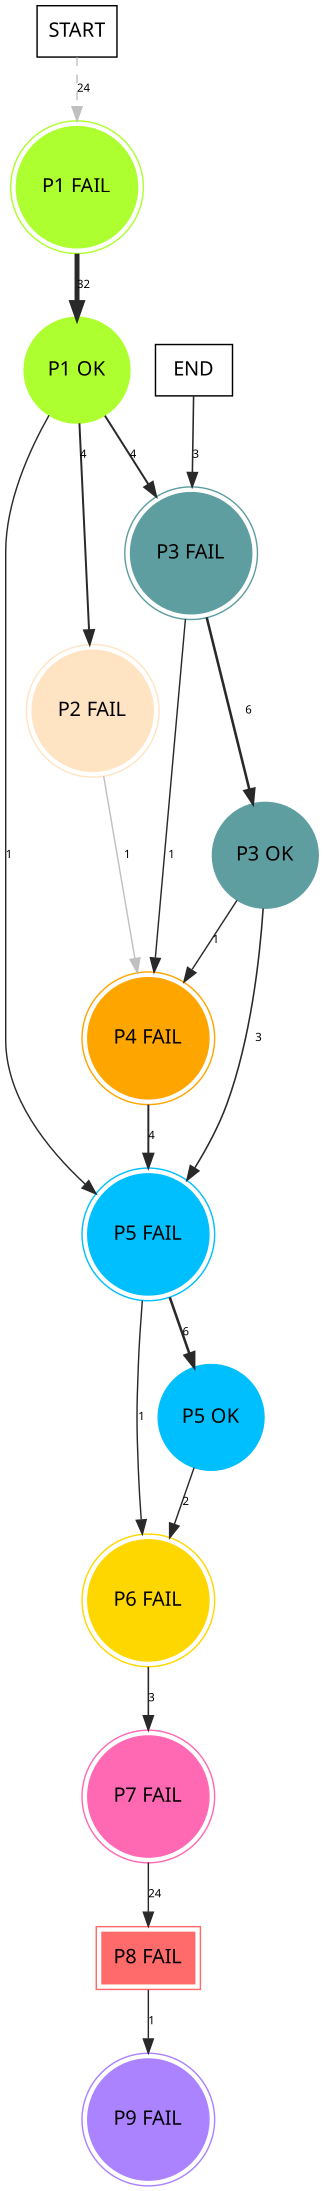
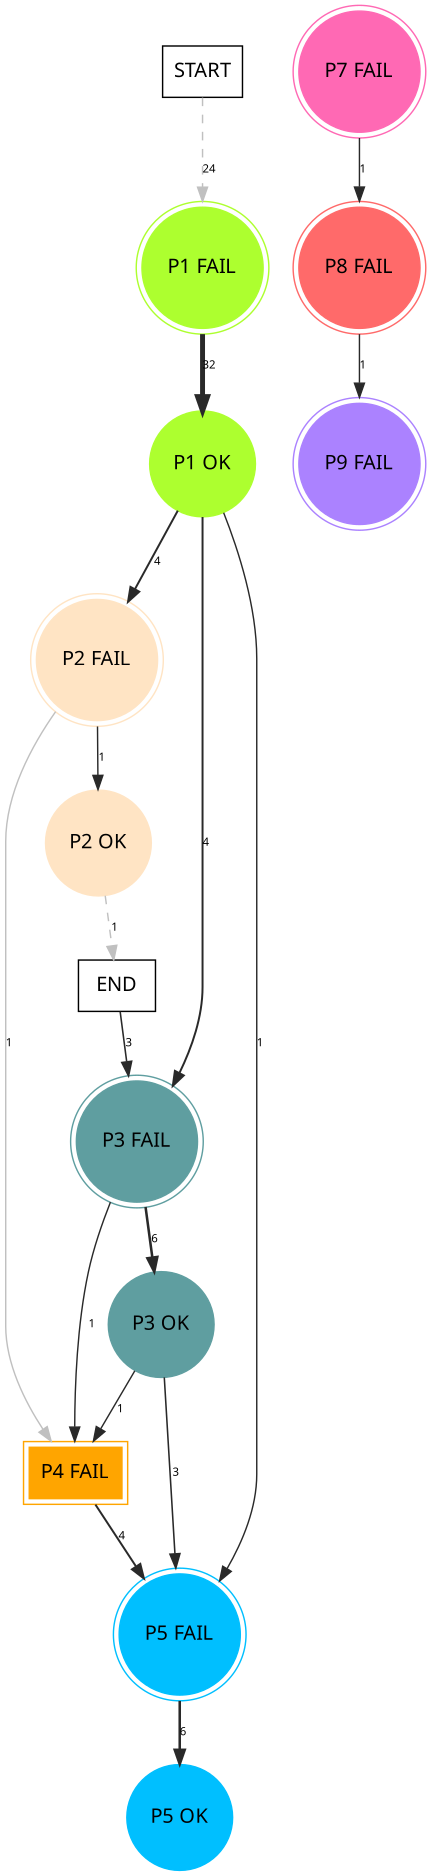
node "P2 OK": added
node "P4 FAIL": shape circle -> box
node "P6 FAIL": removed
edge "P7 FAIL" -> "P8 FAIL": label "24" -> "1"
node "P8 FAIL": shape box -> circle
